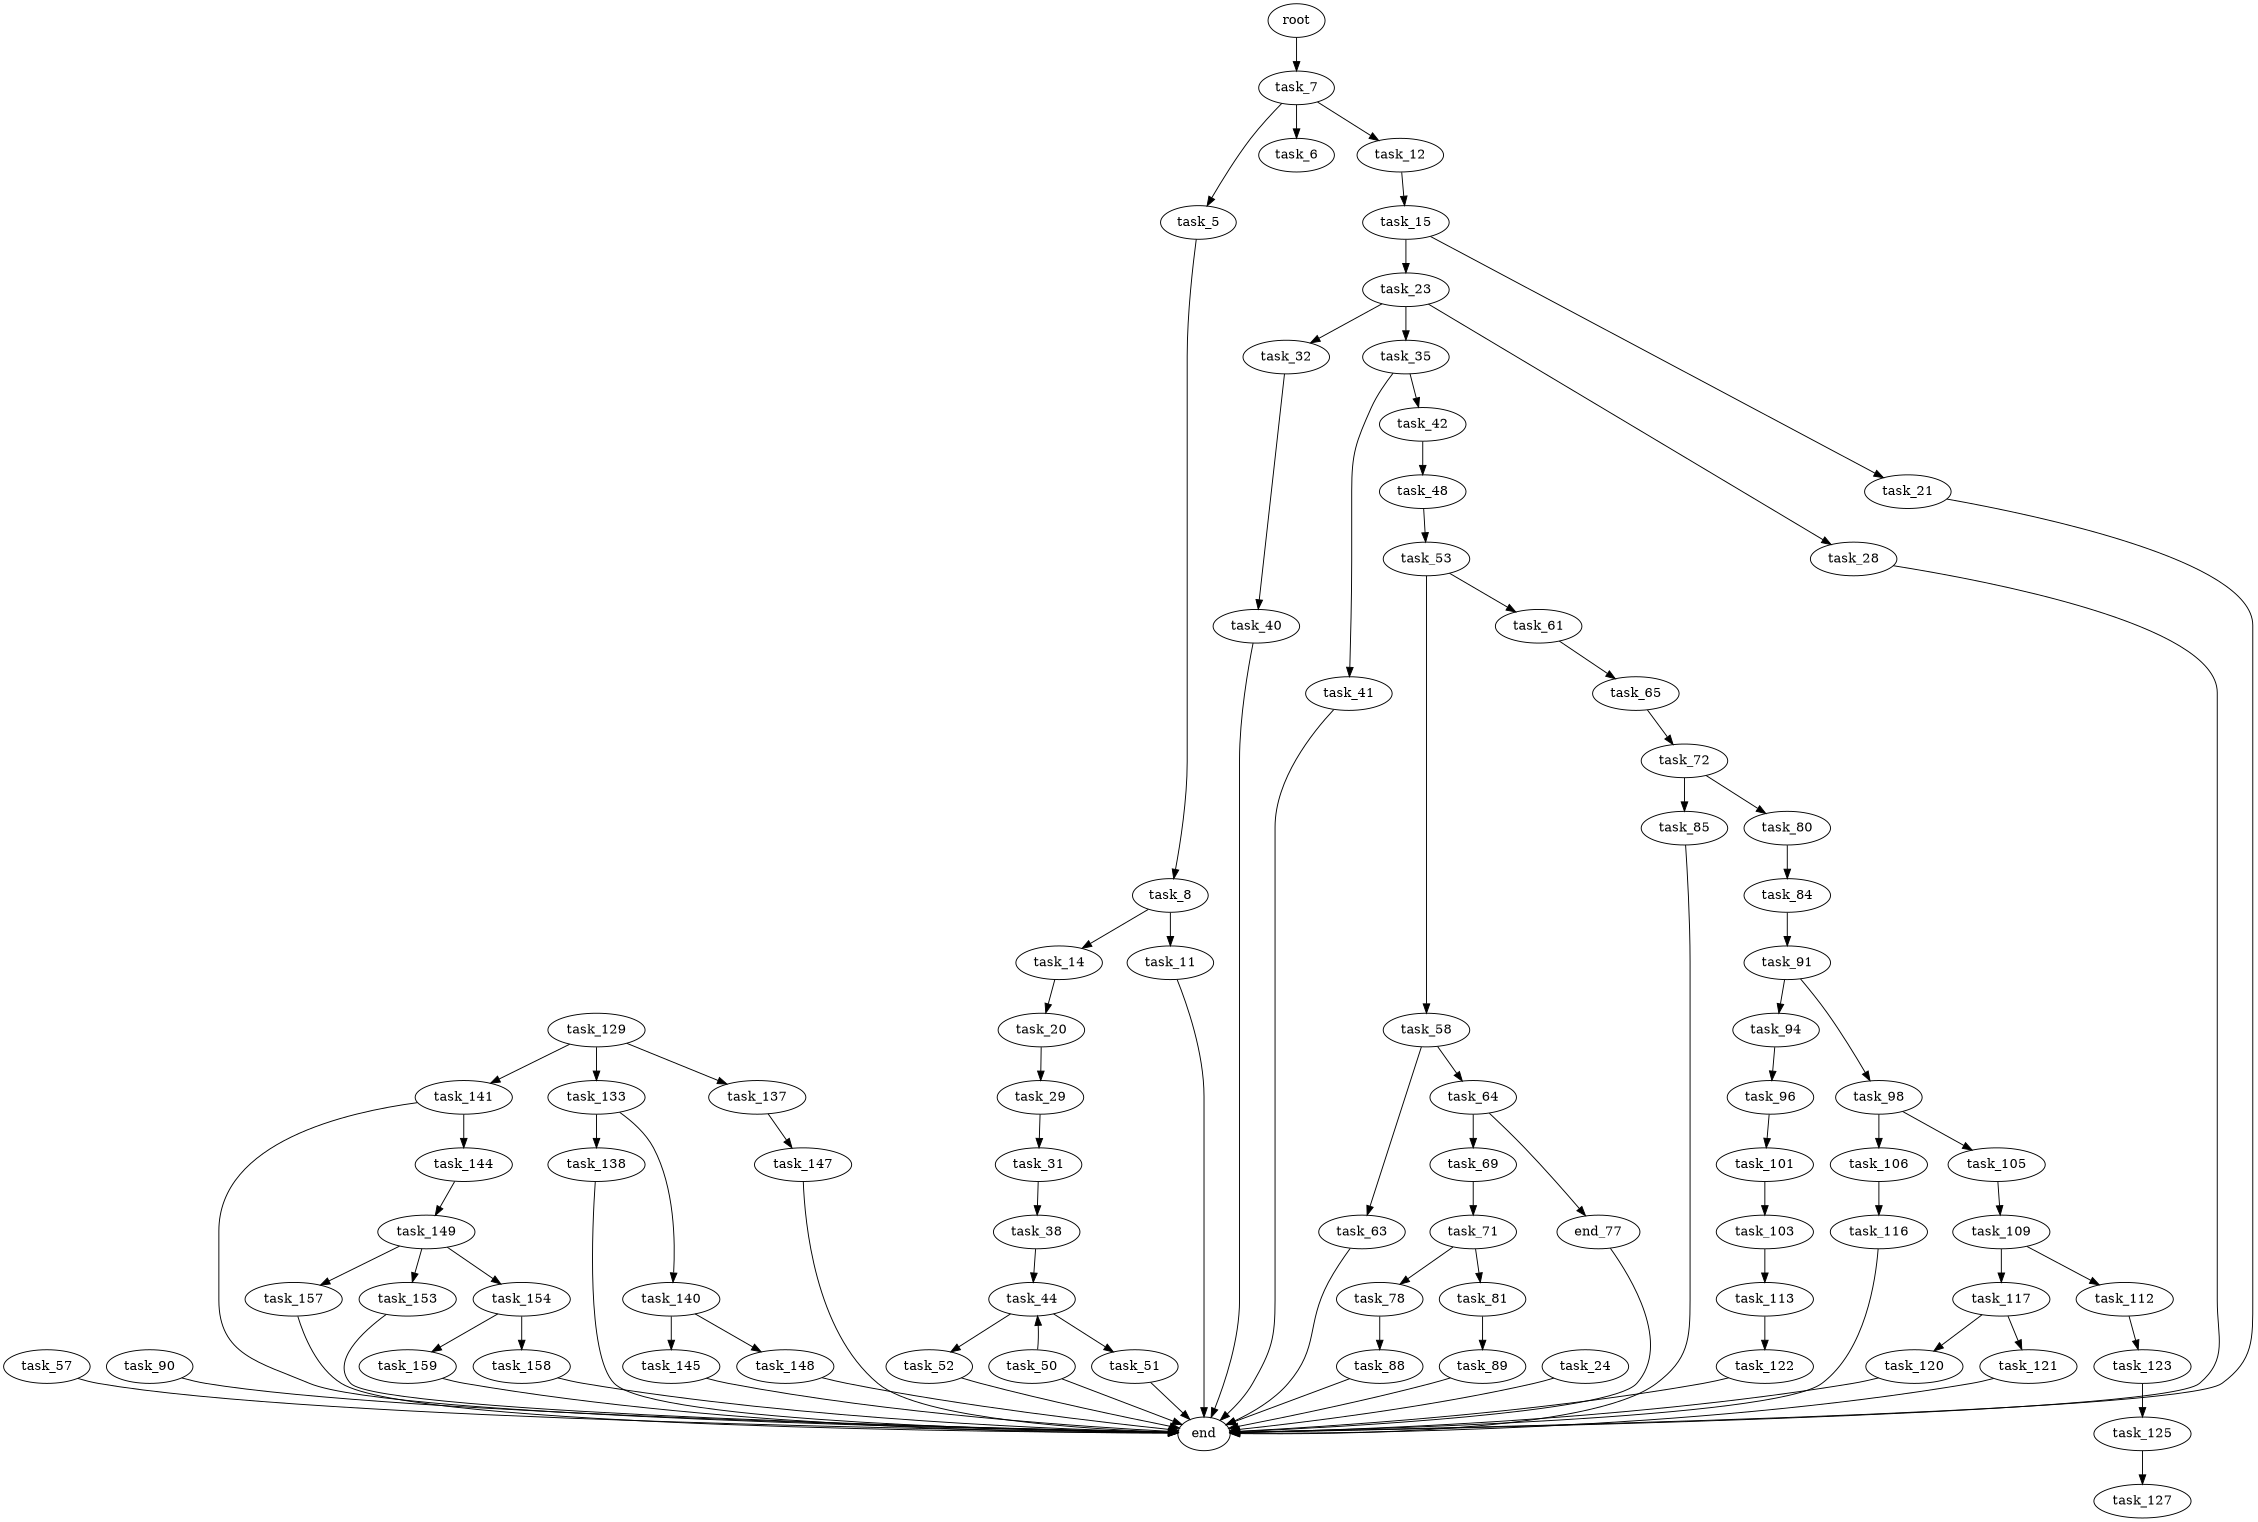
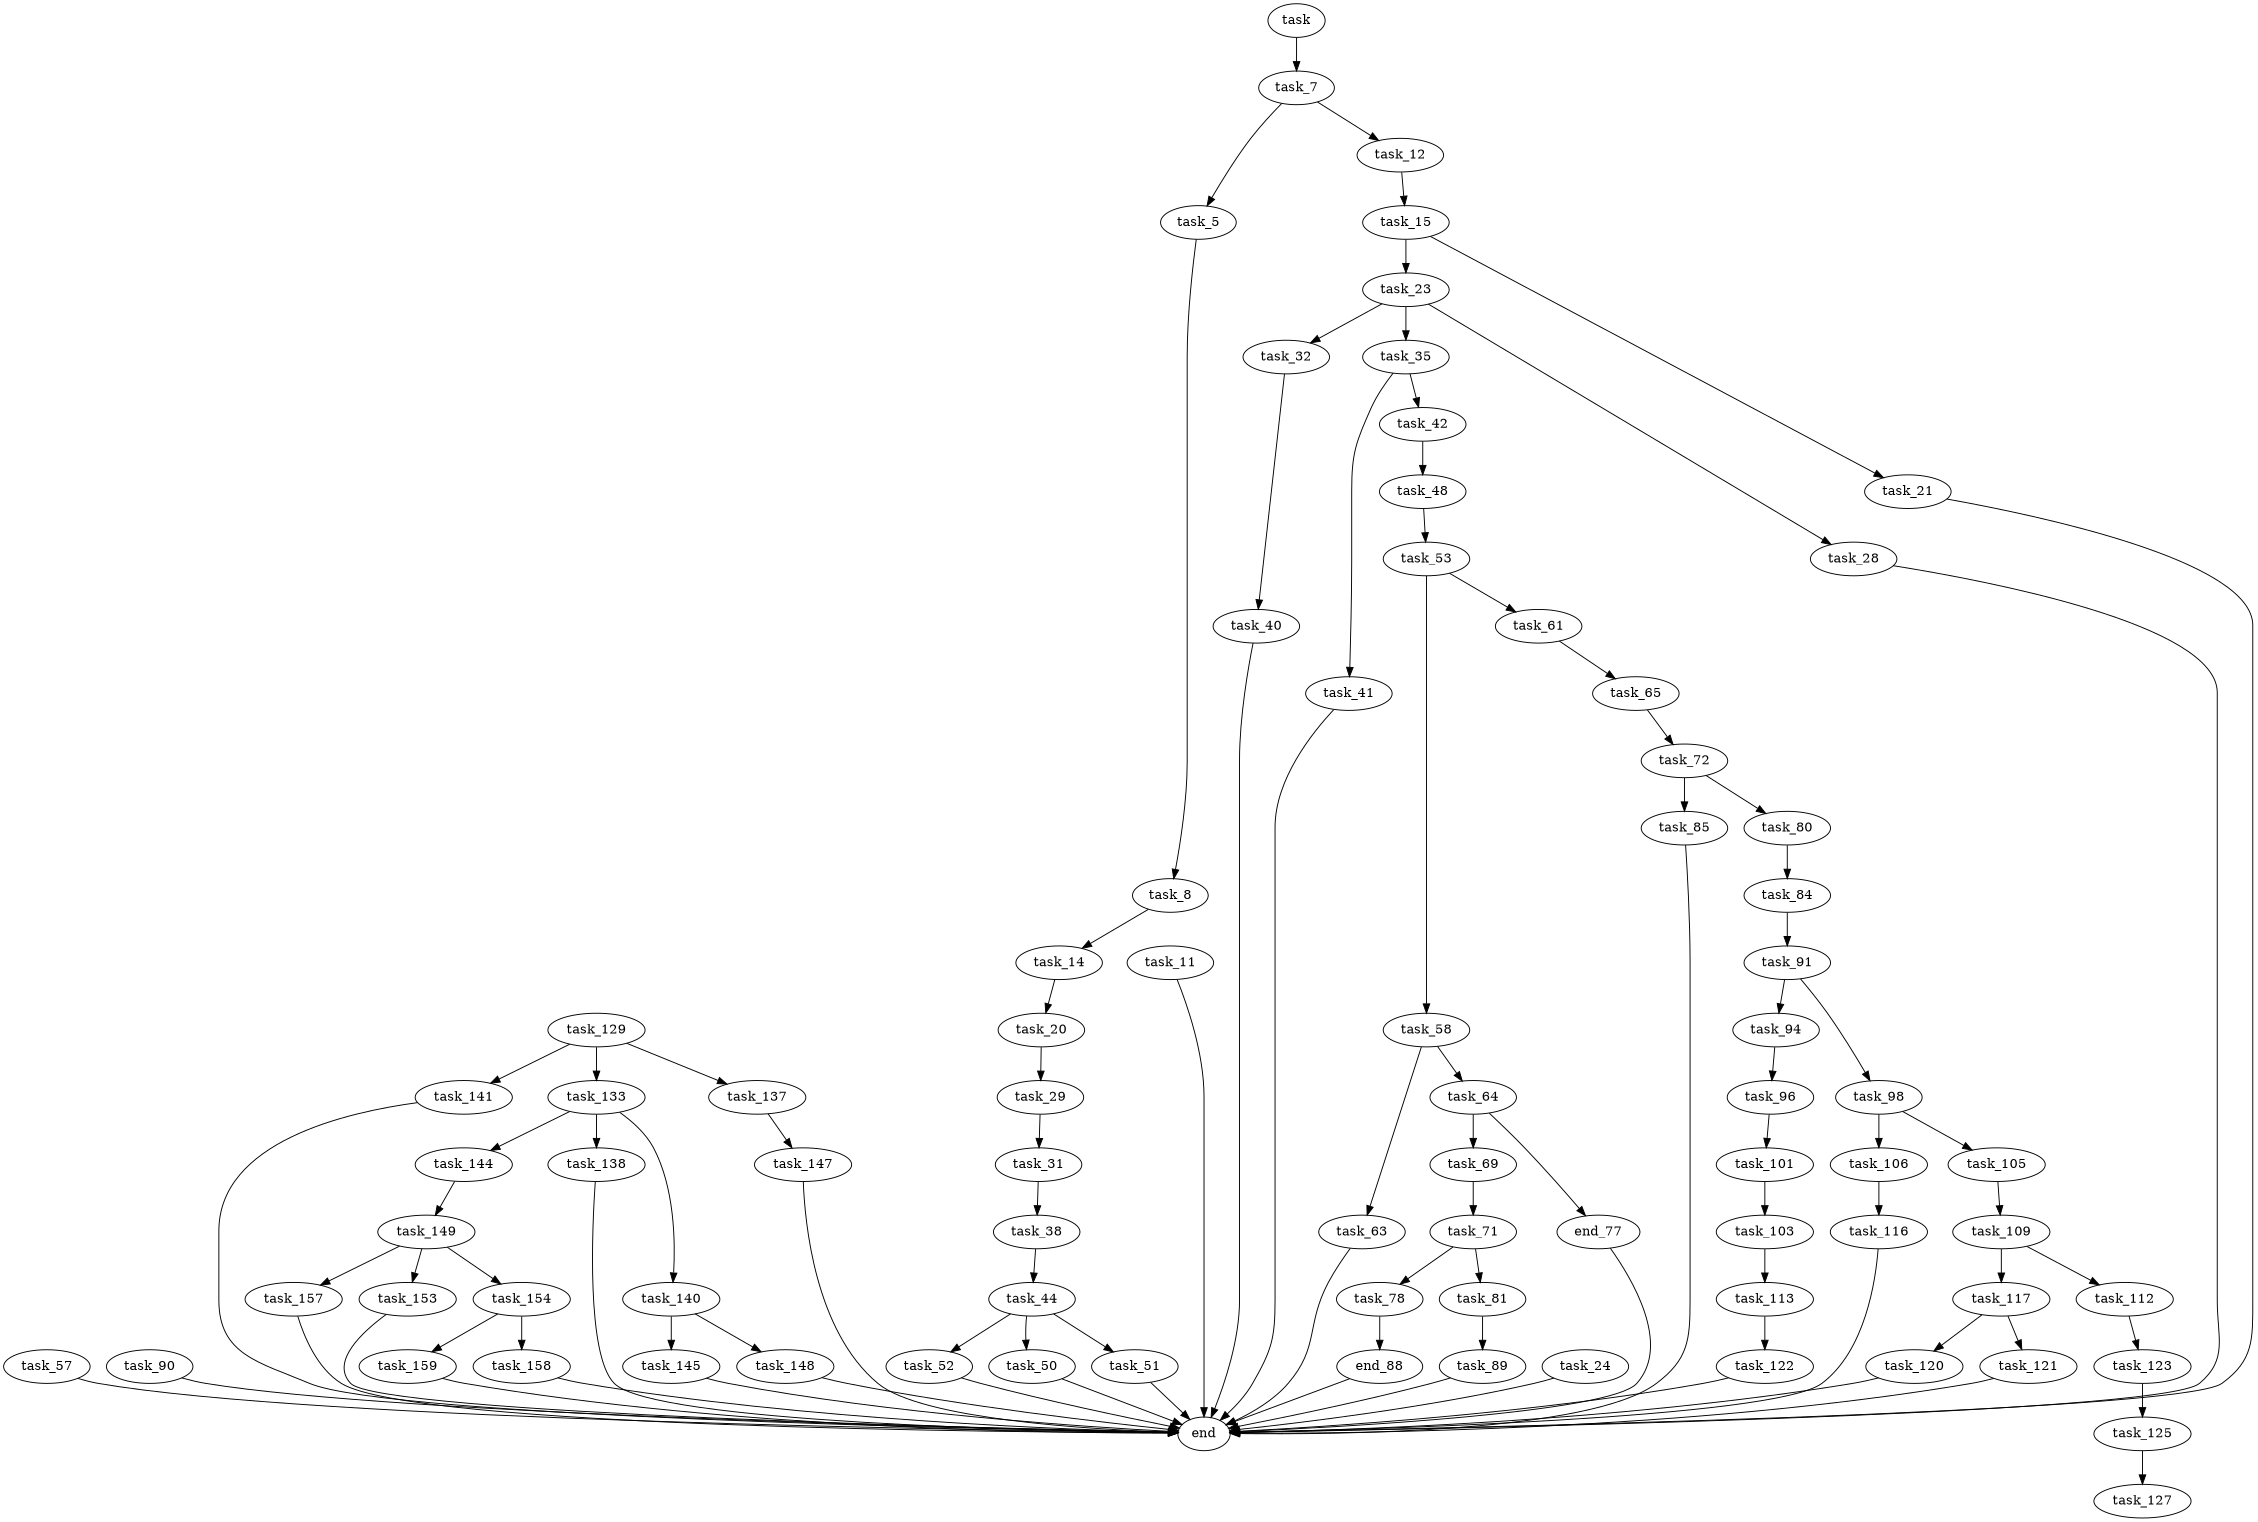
node "root": label "root" -> "task"
node "task_6": removed
edge "task_8" -> "task_11": removed
edge "task_141" -> "task_144": now "task_133" -> "task_144"
edge "task_50" -> "task_44": reversed
node "task_88": label "task_88" -> "end_88"
